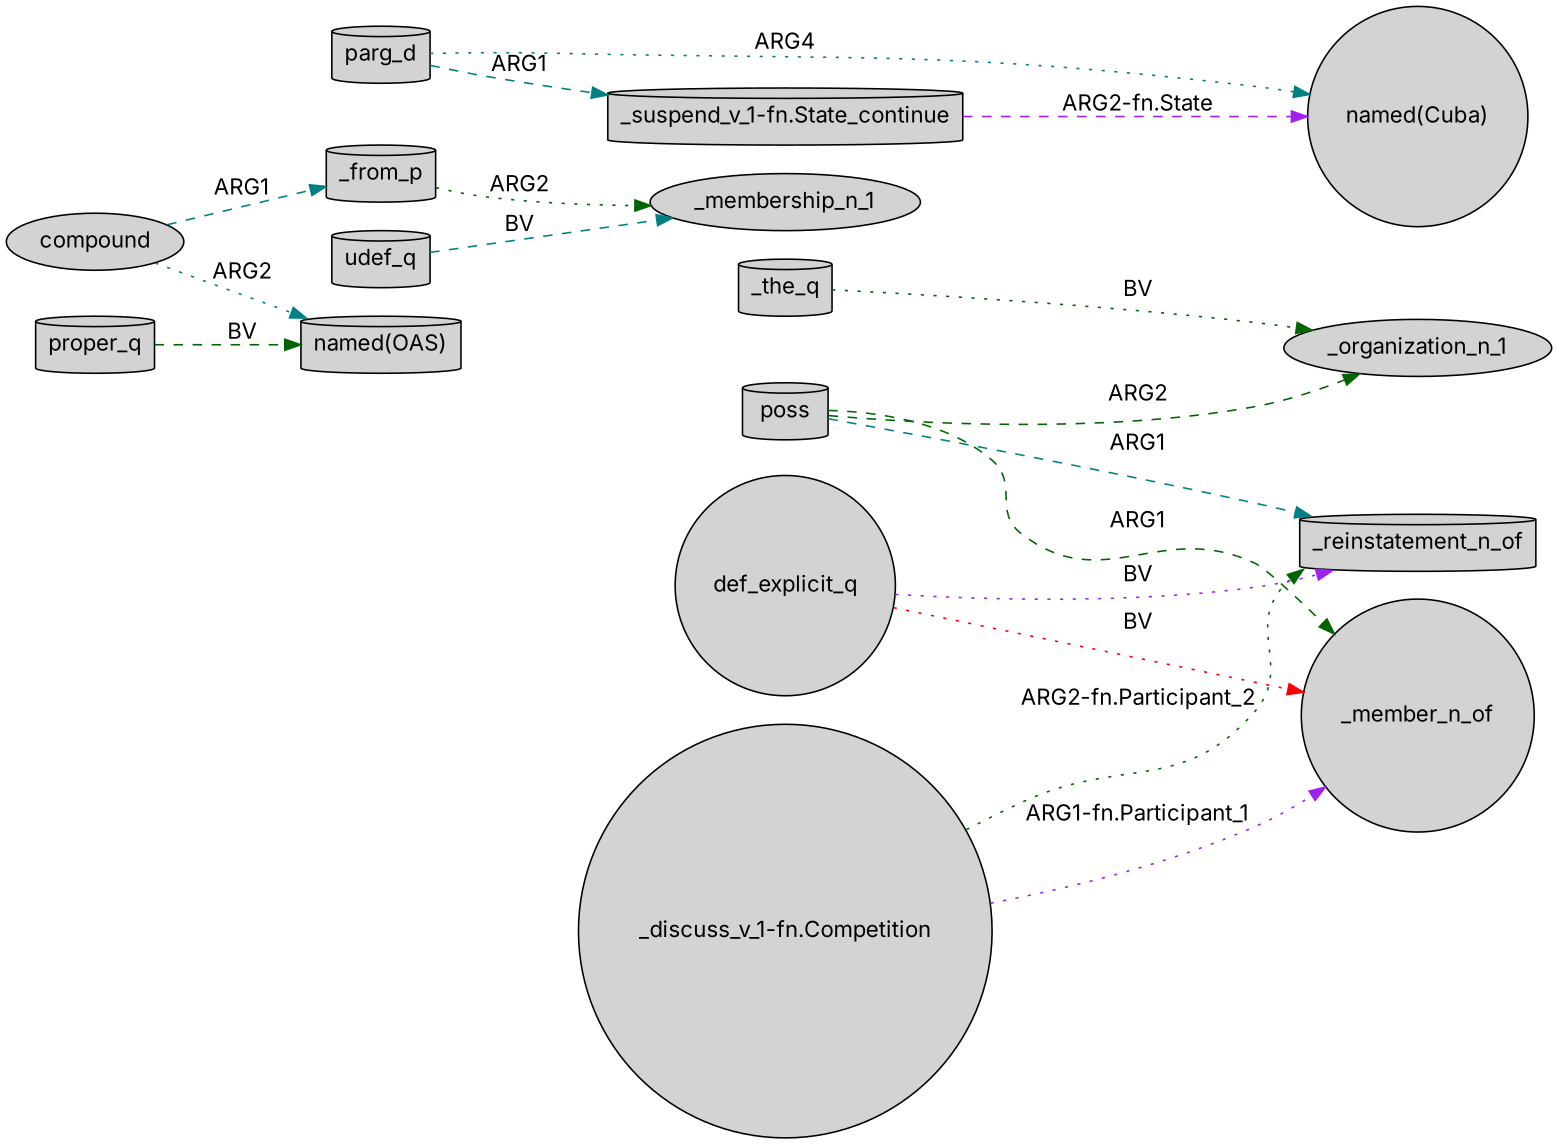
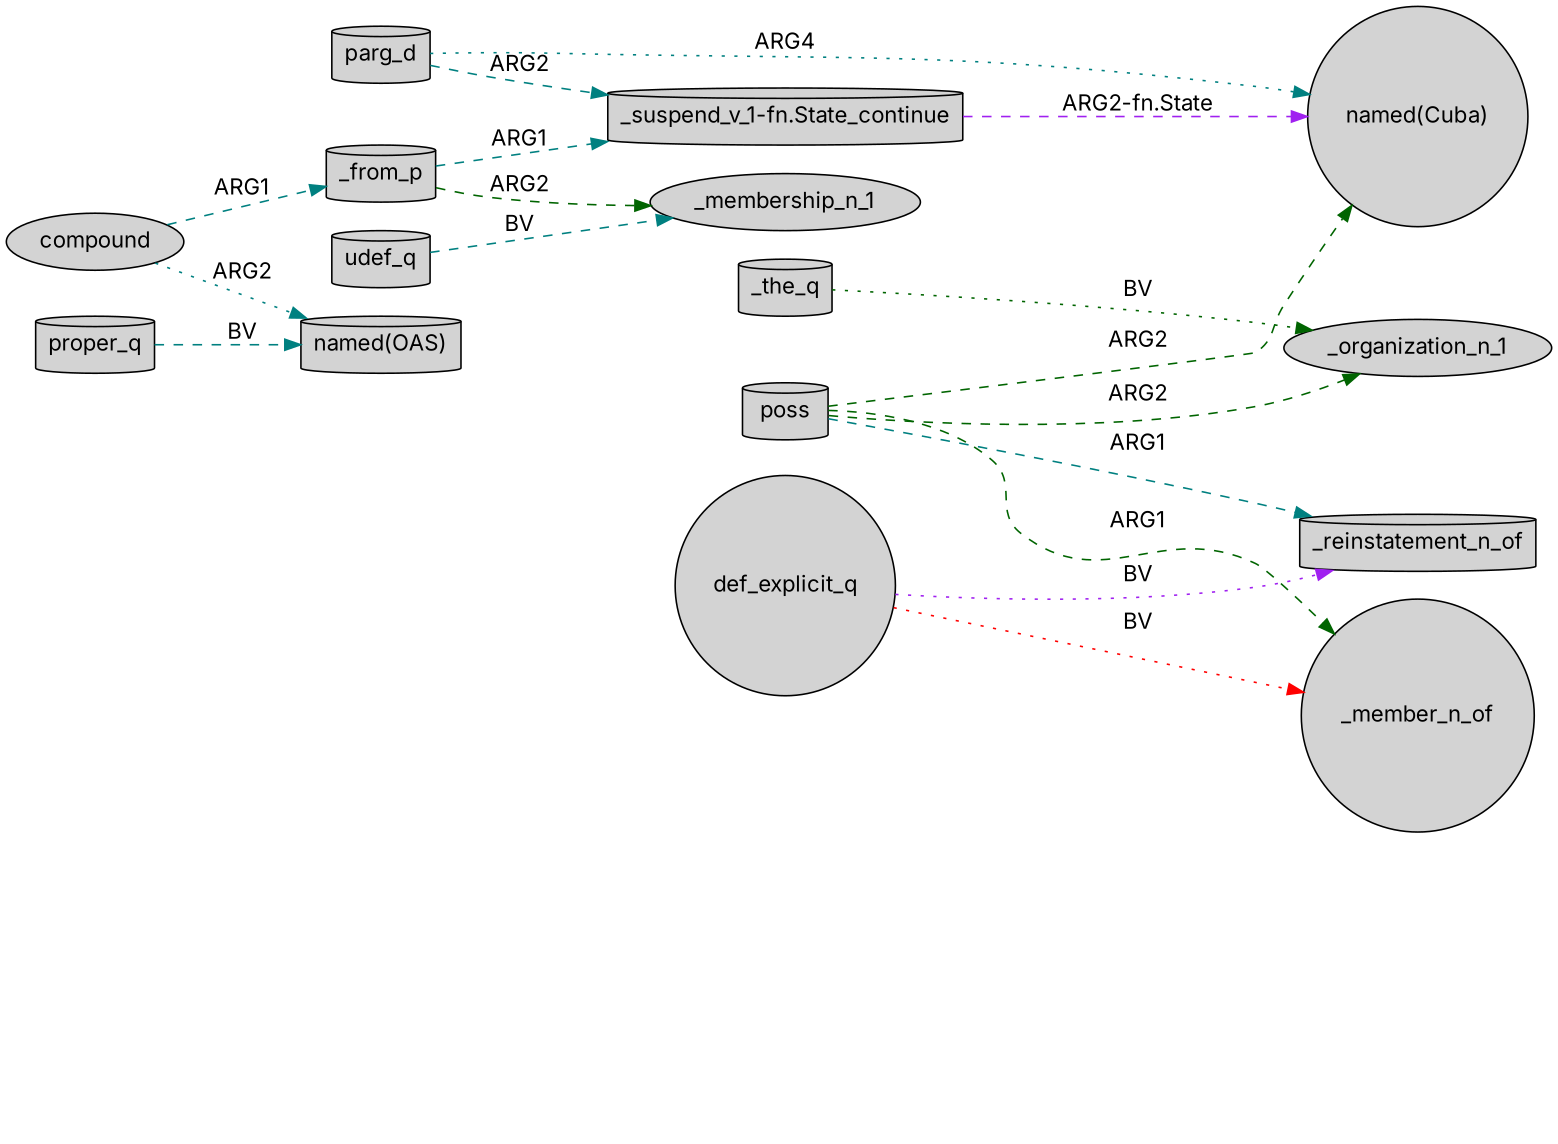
edge "parg_d" -> "_suspend_v_1-fn.State_continue": label "ARG1" -> "ARG2"
edge "_from_p" -> "_suspend_v_1-fn.State_continue": added, label "ARG1"
edge "_from_p" -> "_membership_n_1": style dotted -> dashed
edge "proper_q" -> "named(OAS)": color darkgreen -> teal
edge "poss" -> "named(Cuba)": added, label "ARG2"
node "_discuss_v_1-fn.Competition": removed
